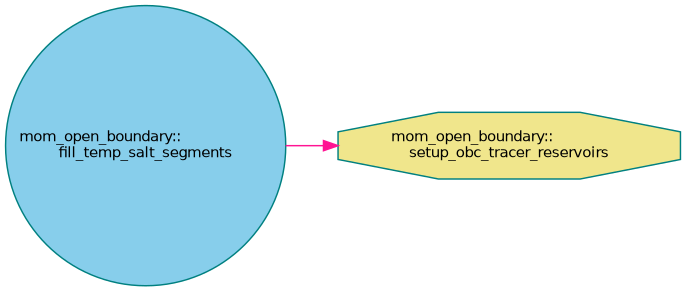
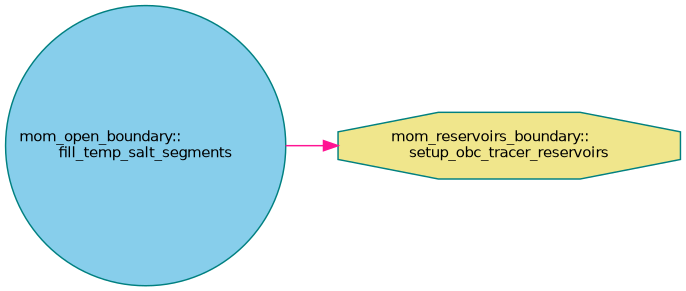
node "mom_open_boundary:: setup_obc_tracer_reservoirs": label "mom_open_boundary:: setup_obc_tracer_reservoirs" -> "mom_reservoirs_boundary:: setup_obc_tracer_reservoirs"
